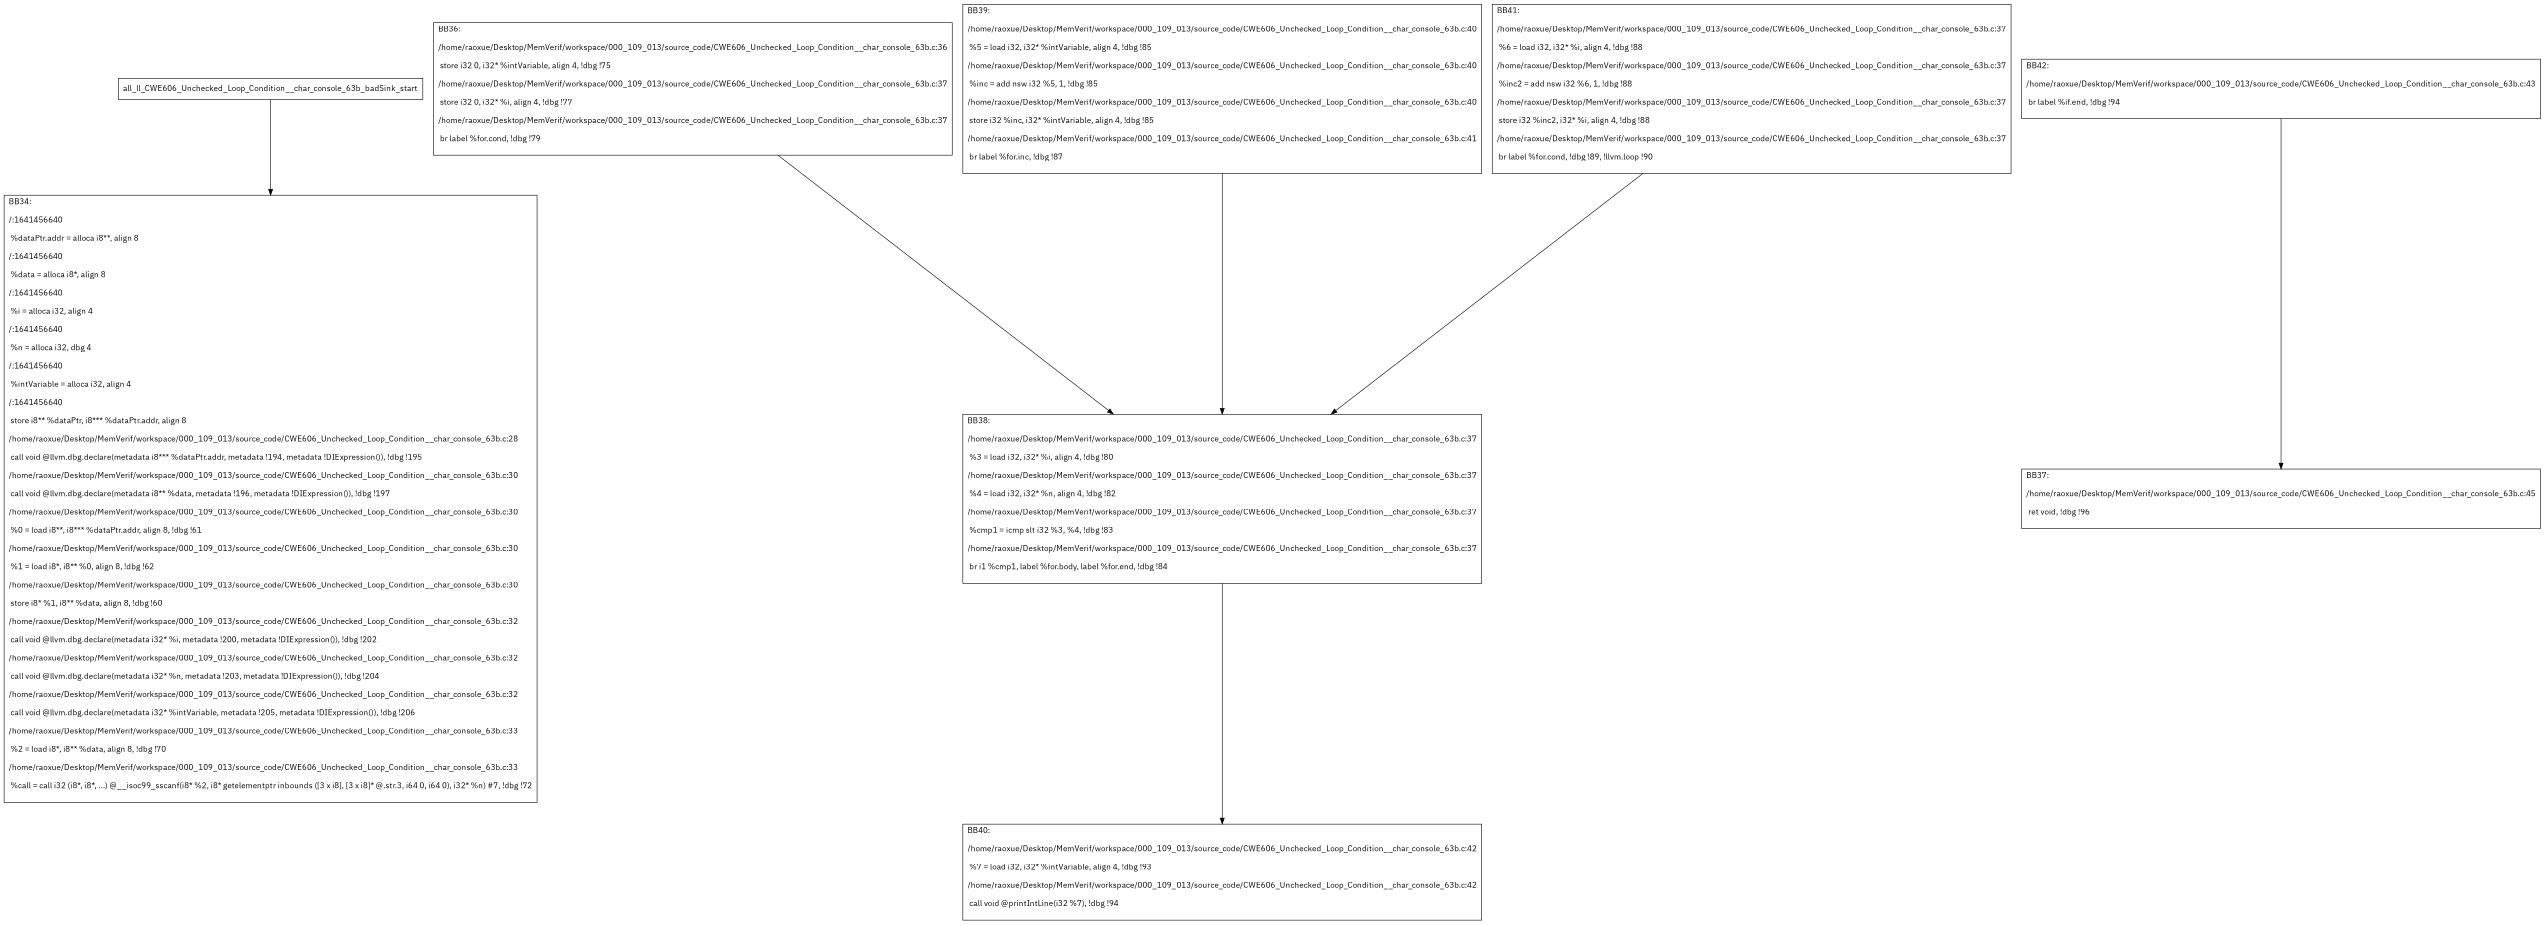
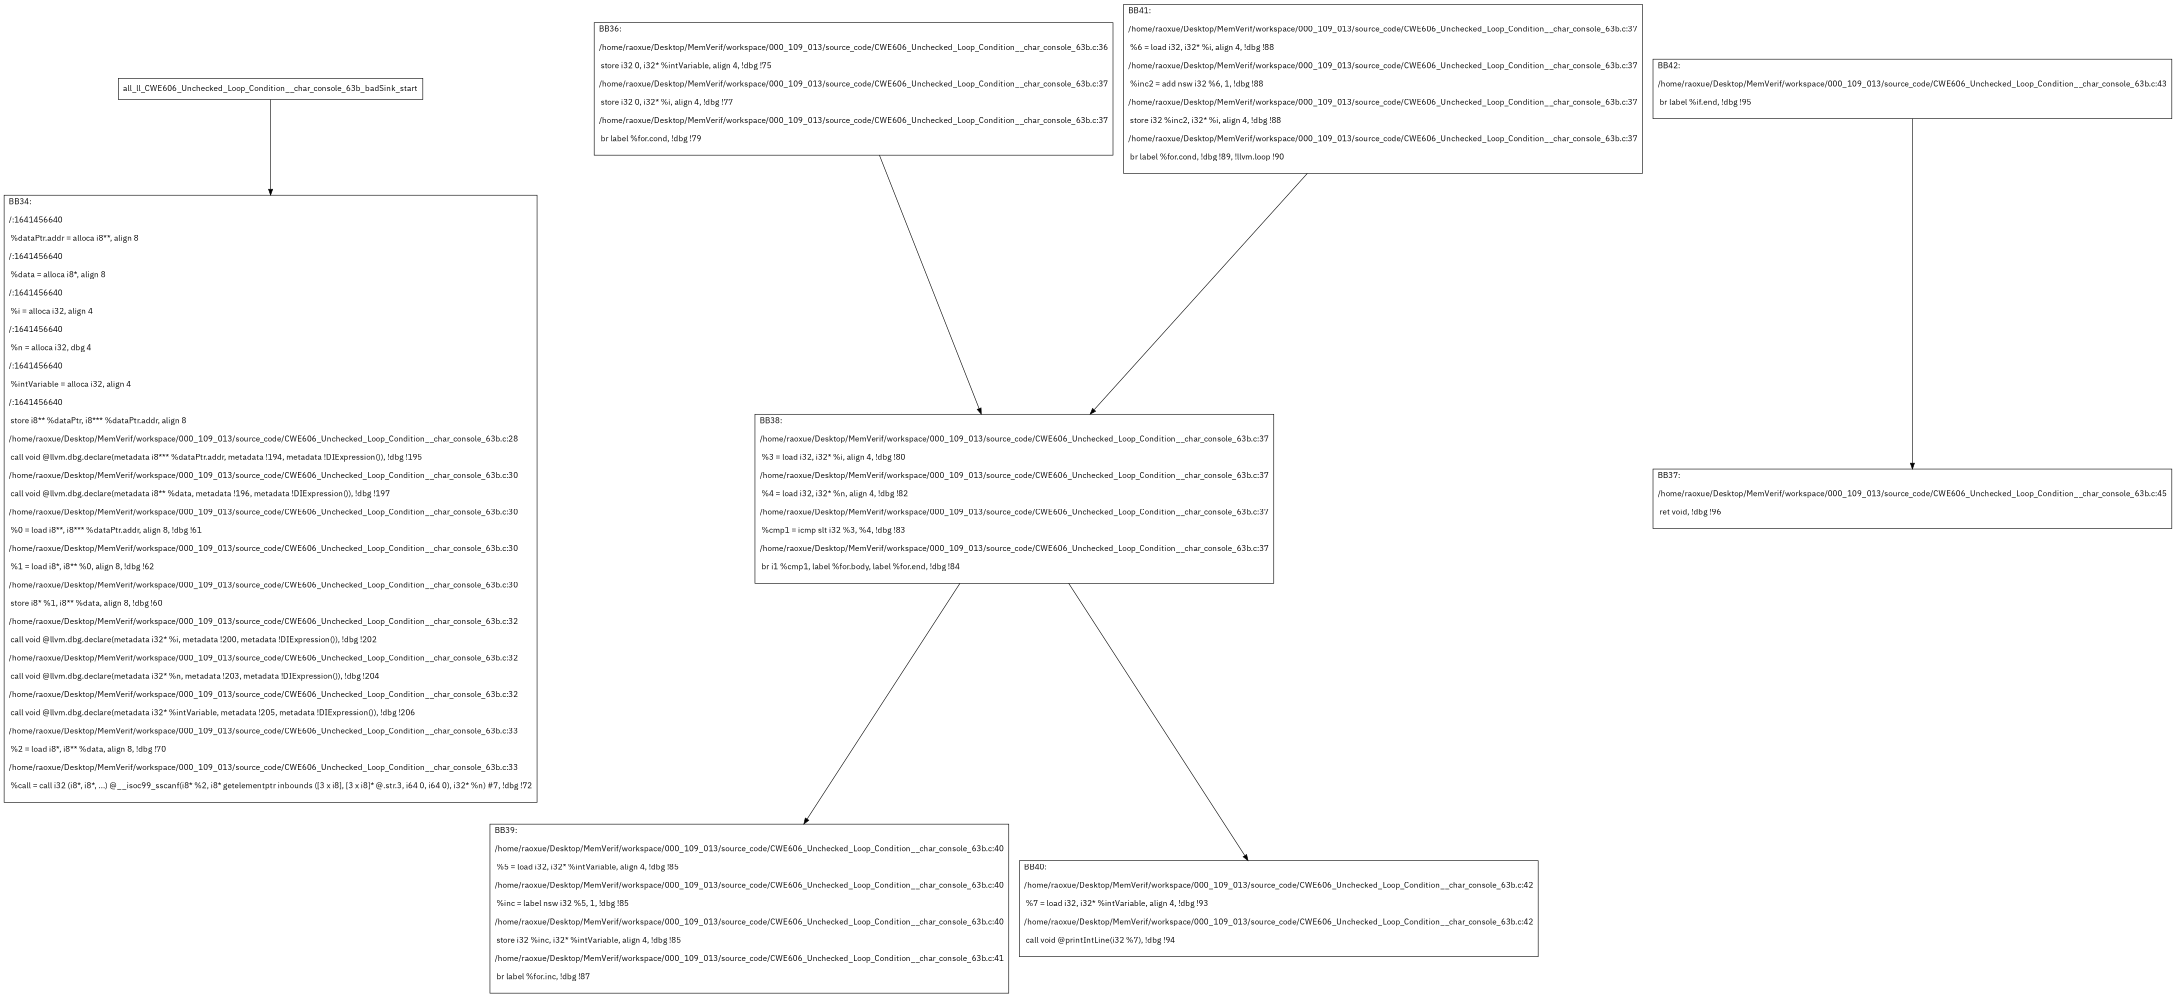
node "BB39:": text "%inc = add nsw i32 %5, 1, !dbg !85" -> "%inc = label nsw i32 %5, 1, !dbg !85"
node "BB42:": text "br label %if.end, !dbg !94" -> "br label %if.end, !dbg !95"
edge "BB39:" -> "BB38:": reversed
